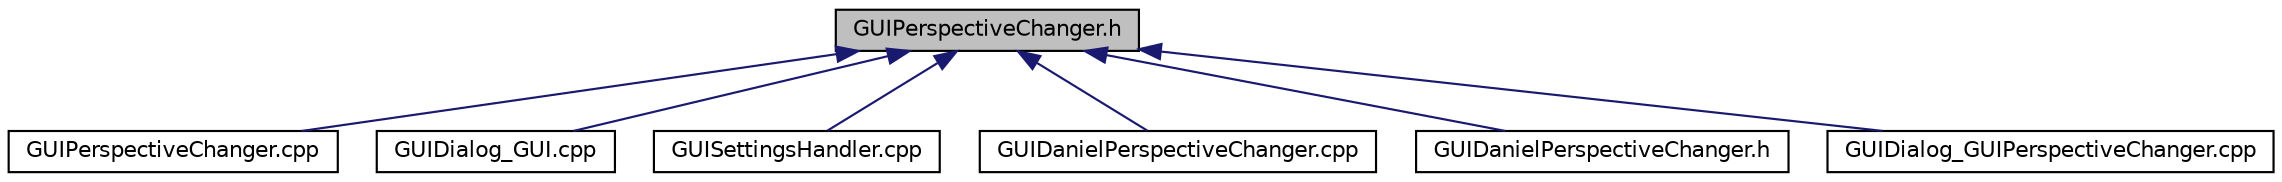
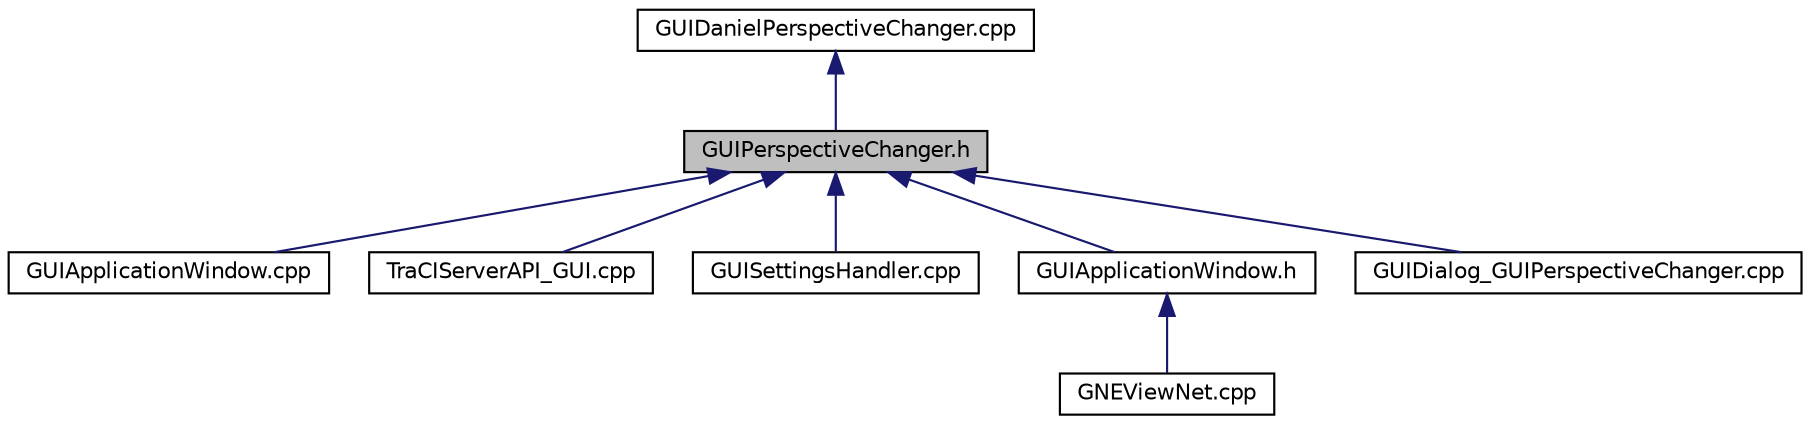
edge "GUIDanielPerspectiveChanger.cpp" -> "GUIPerspectiveChanger.h": reversed
node "GUIPerspectiveChanger.cpp": label "GUIPerspectiveChanger.cpp" -> "GUIApplicationWindow.cpp"
node "GUIDialog_GUI.cpp": label "GUIDialog_GUI.cpp" -> "TraCIServerAPI_GUI.cpp"
node "GUIDanielPerspectiveChanger.h": label "GUIDanielPerspectiveChanger.h" -> "GUIApplicationWindow.h"
node "GNEViewNet.cpp": added
